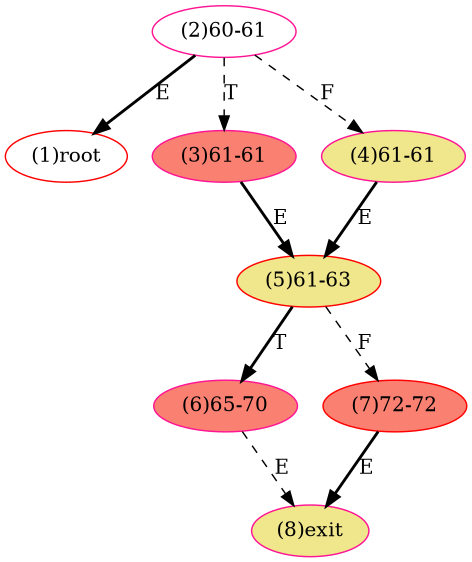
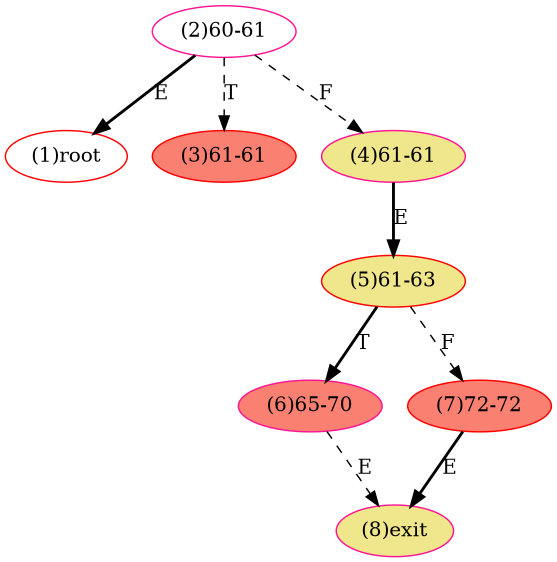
node "(3)61-61": color deeppink -> red
edge "(3)61-61" -> "(5)61-63": removed, label "E"
